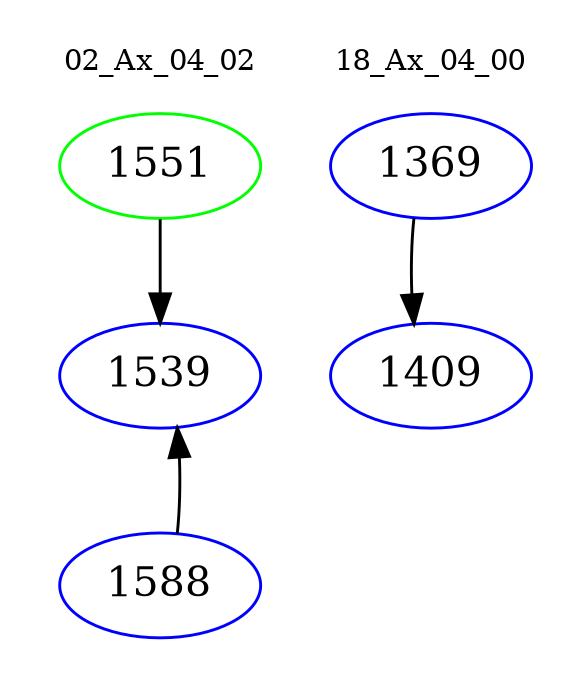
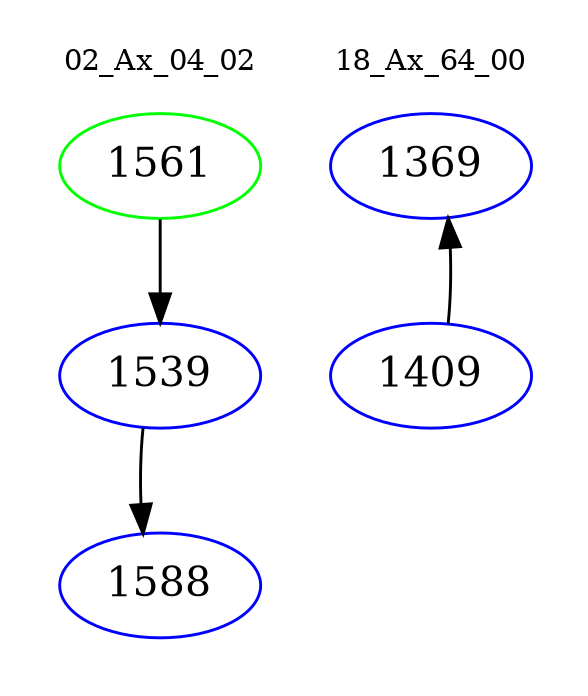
cluster "18_Ax_04_00": label "18_Ax_04_00" -> "18_Ax_64_00"
node "1551": label "1551" -> "1561"
edge "1369" -> "1409": reversed
edge "1588" -> "1539": reversed
